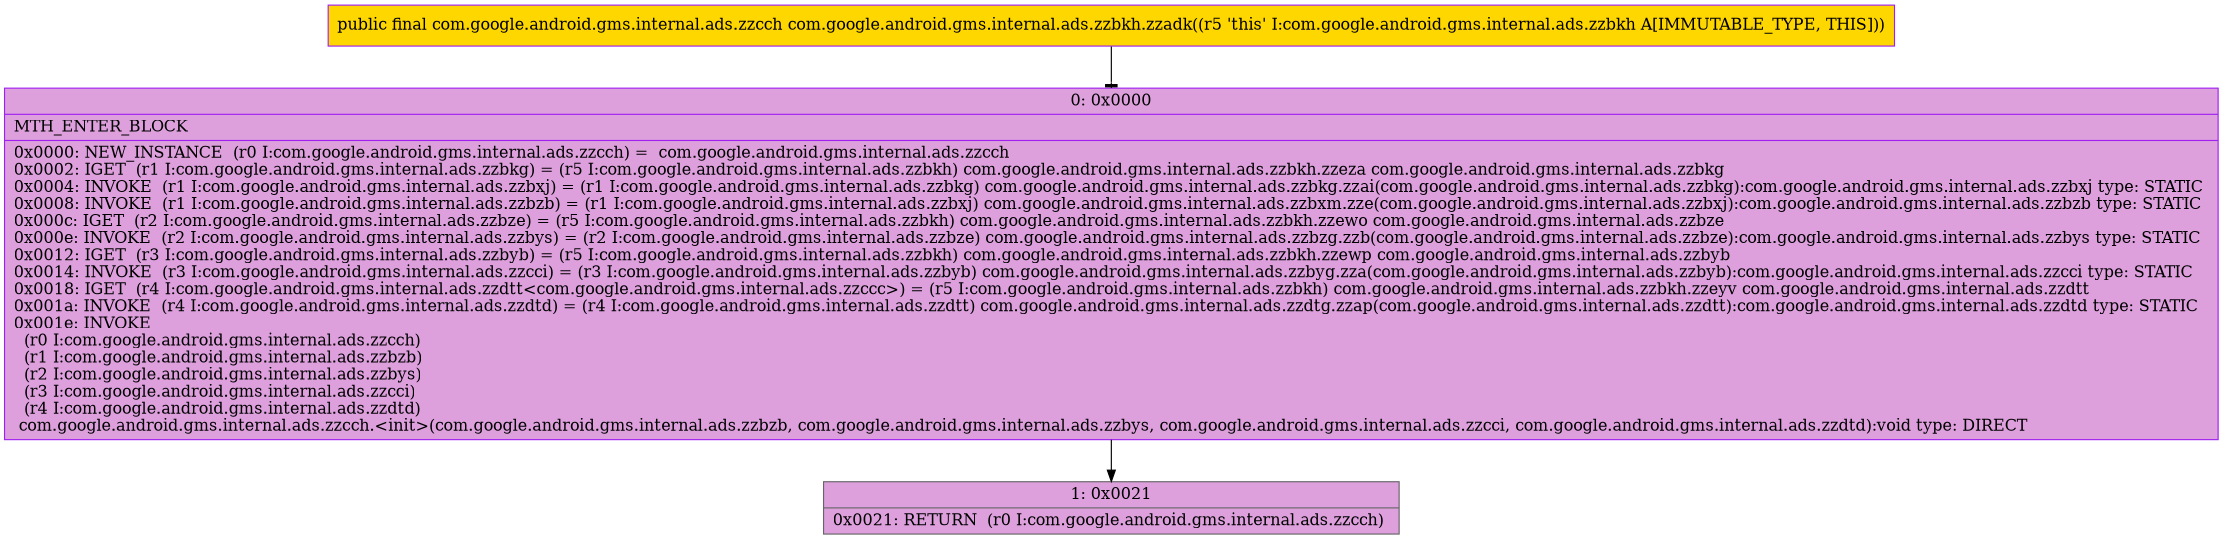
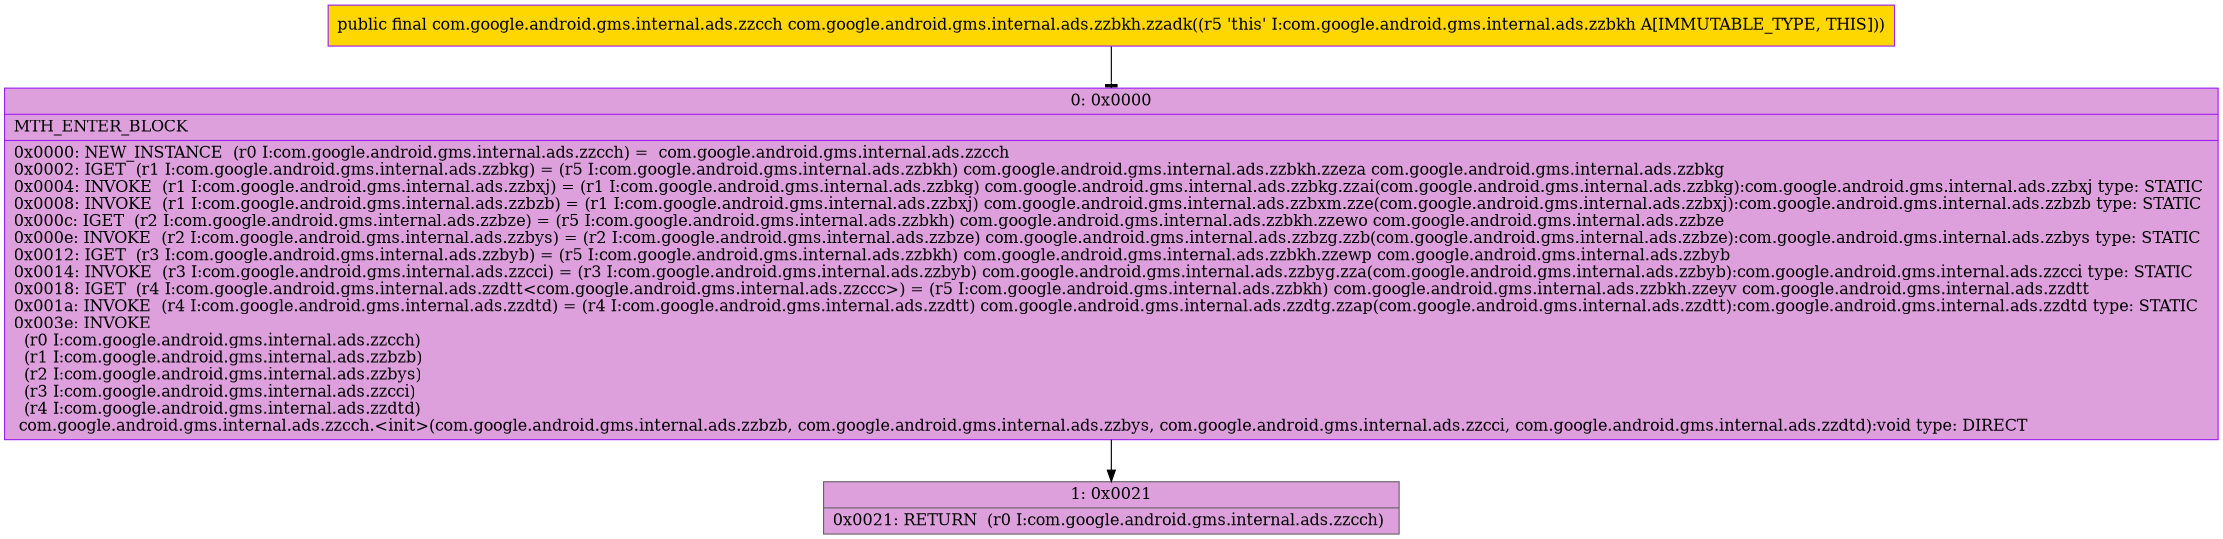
node "0: 0x0000": text "0x001e: INVOKE" -> "0x003e: INVOKE"
